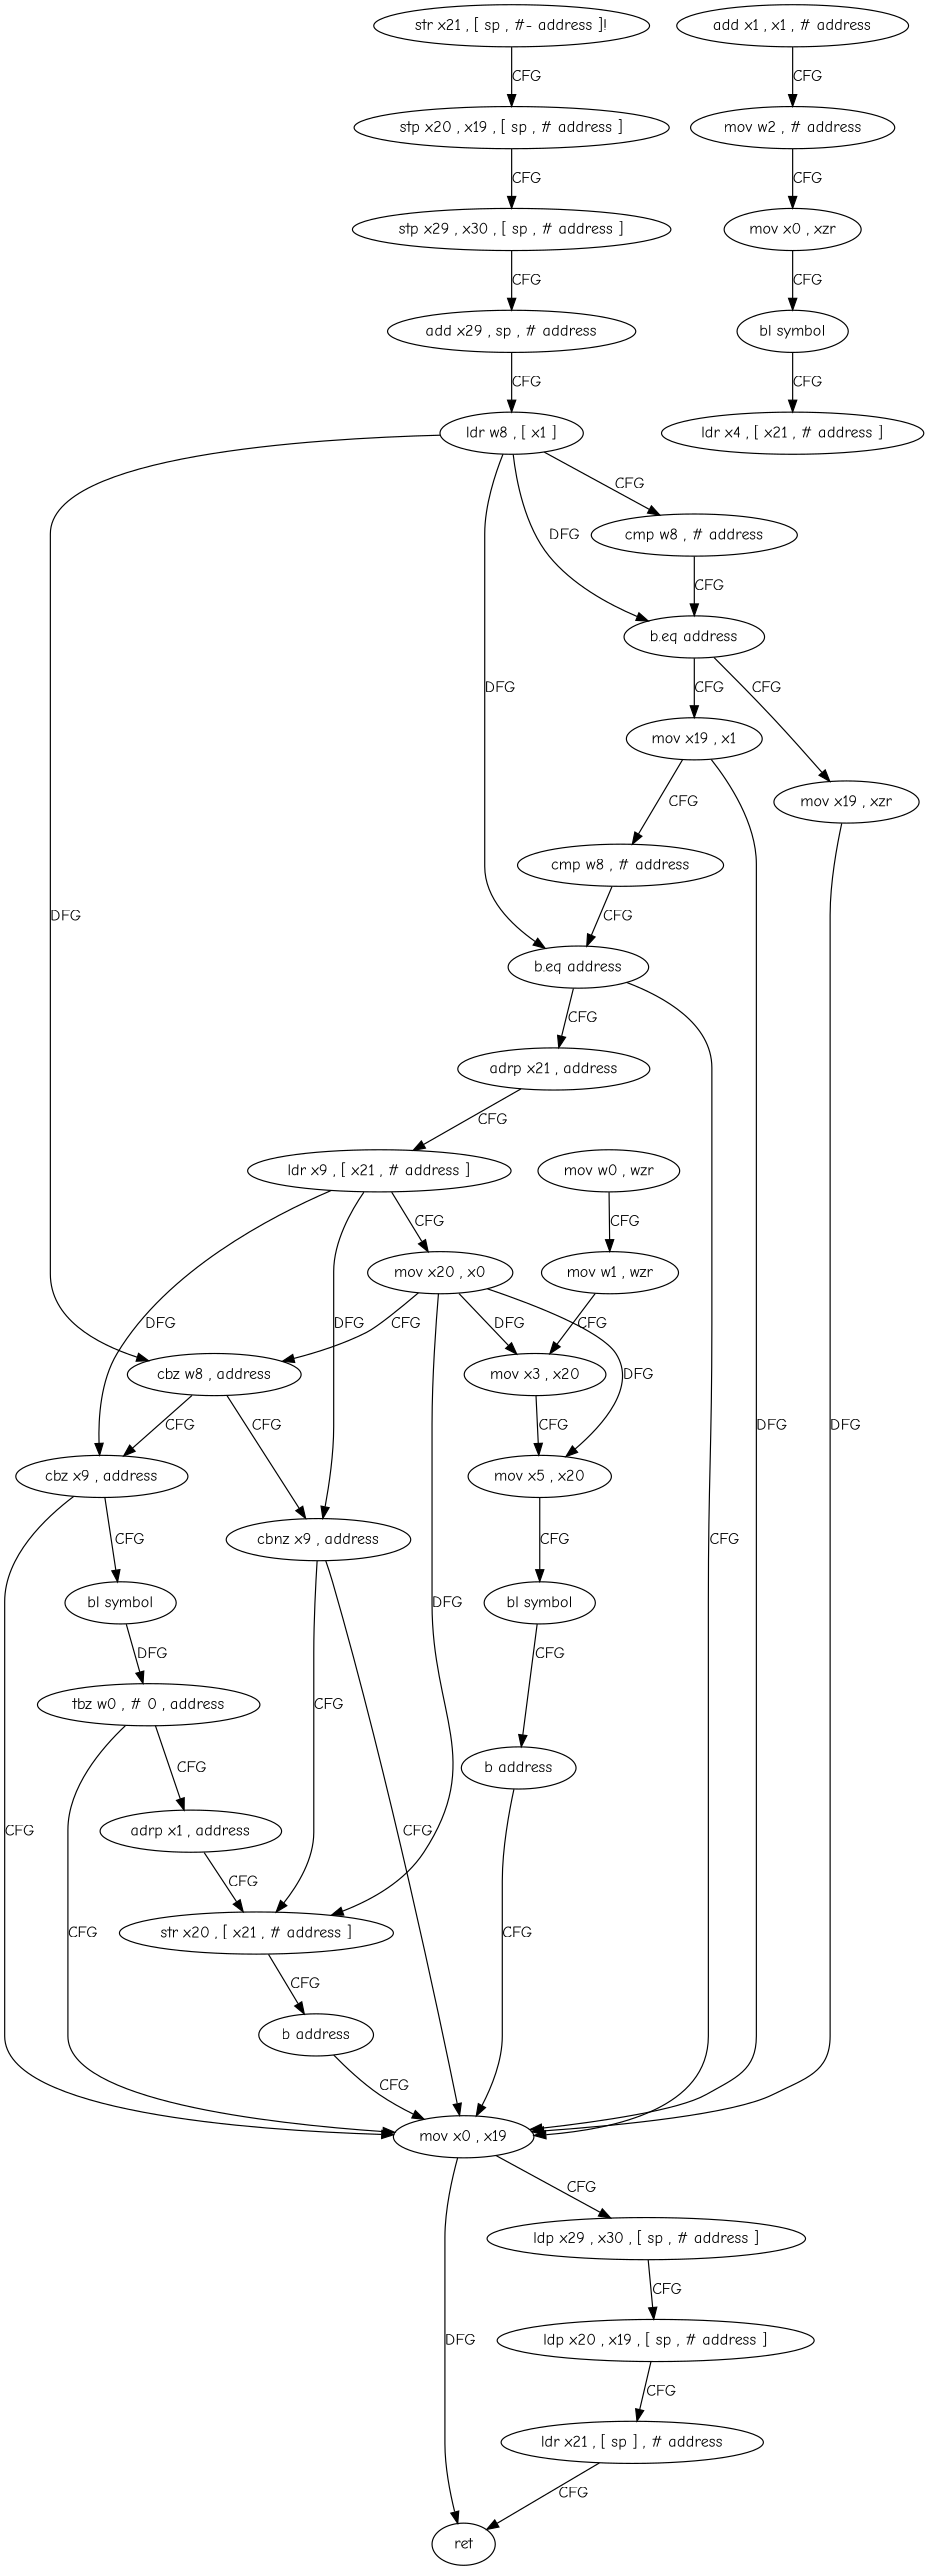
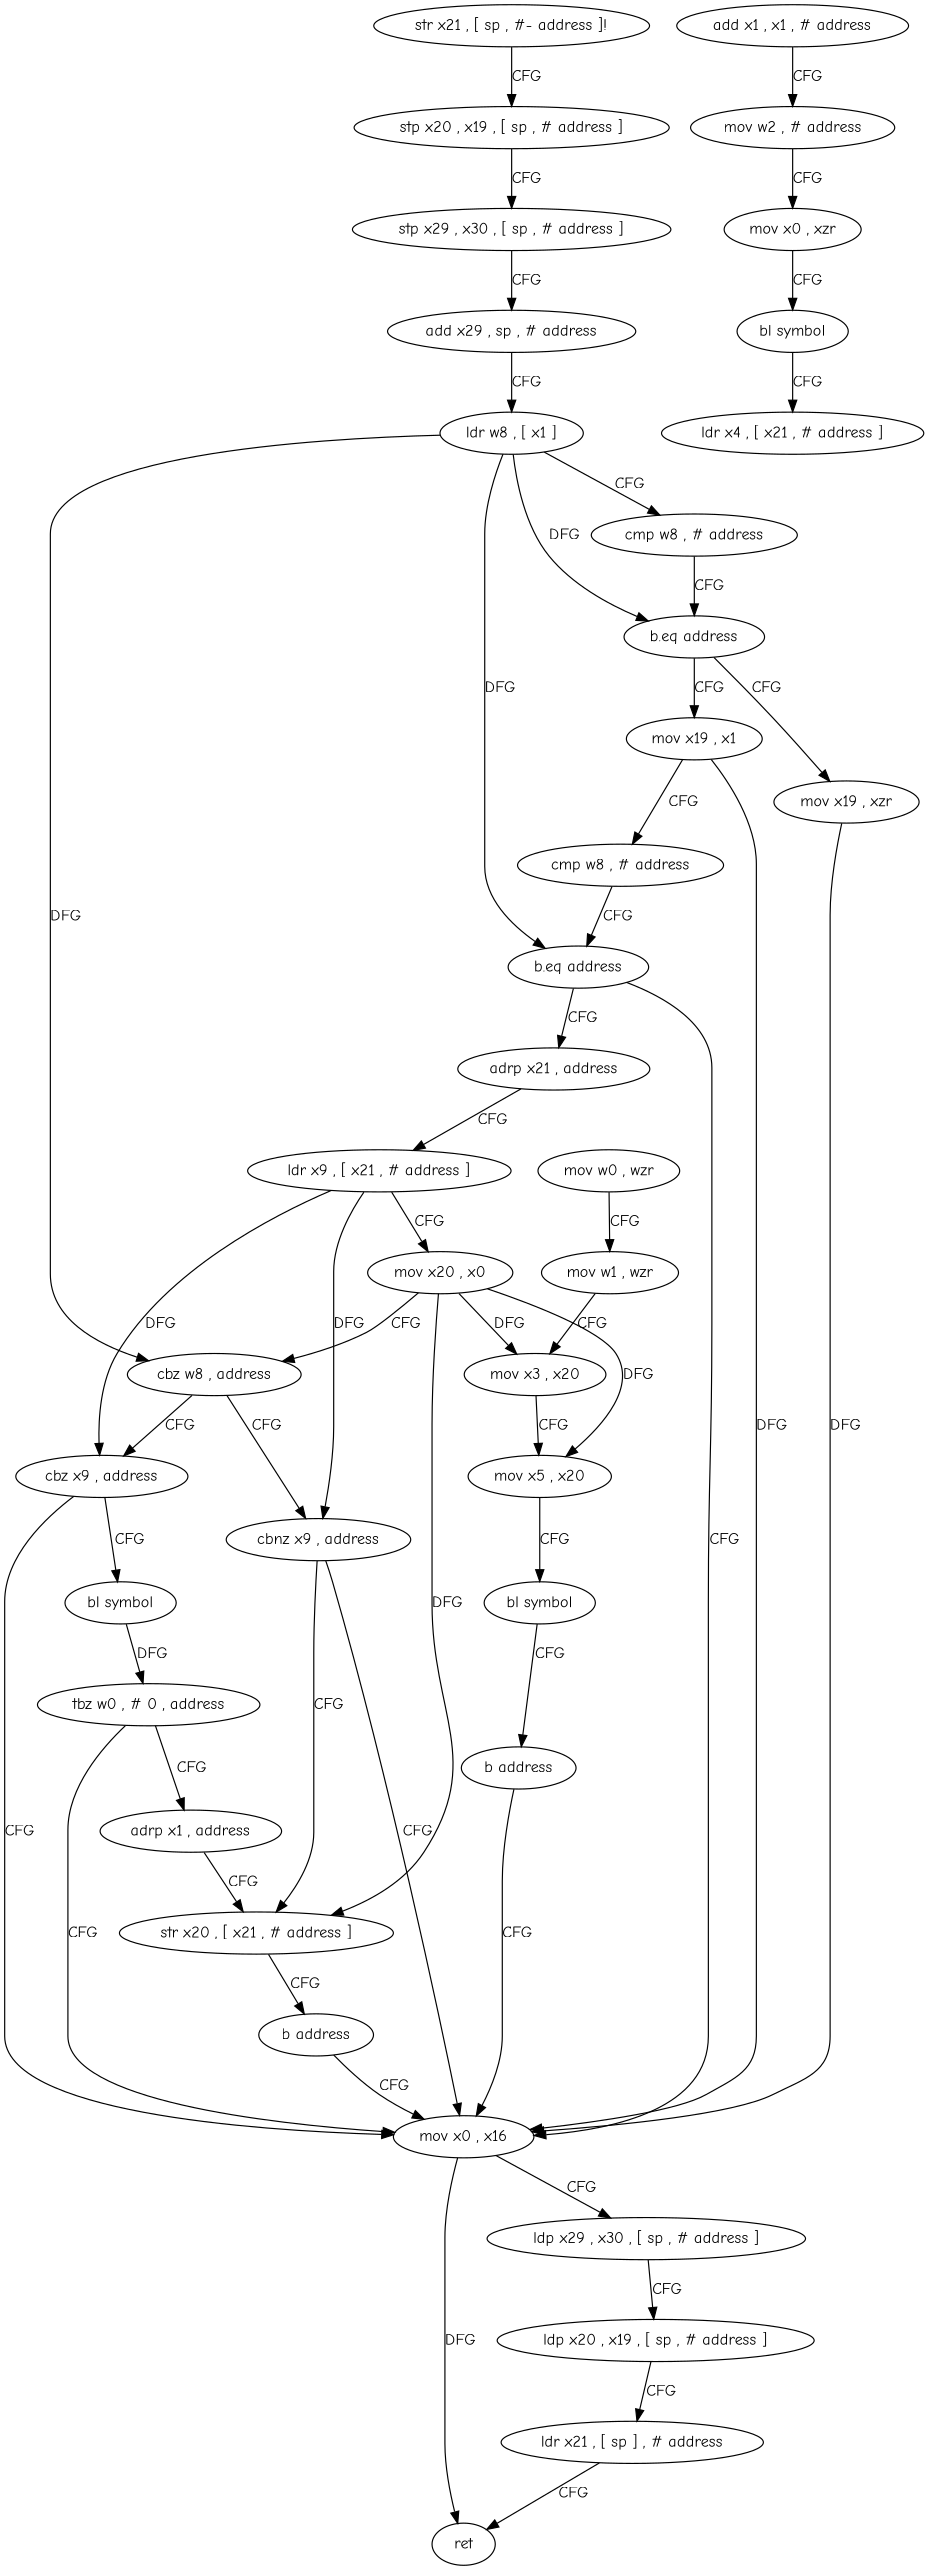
node "mov x0 , x19": label "mov x0 , x19" -> "mov x0 , x16"
